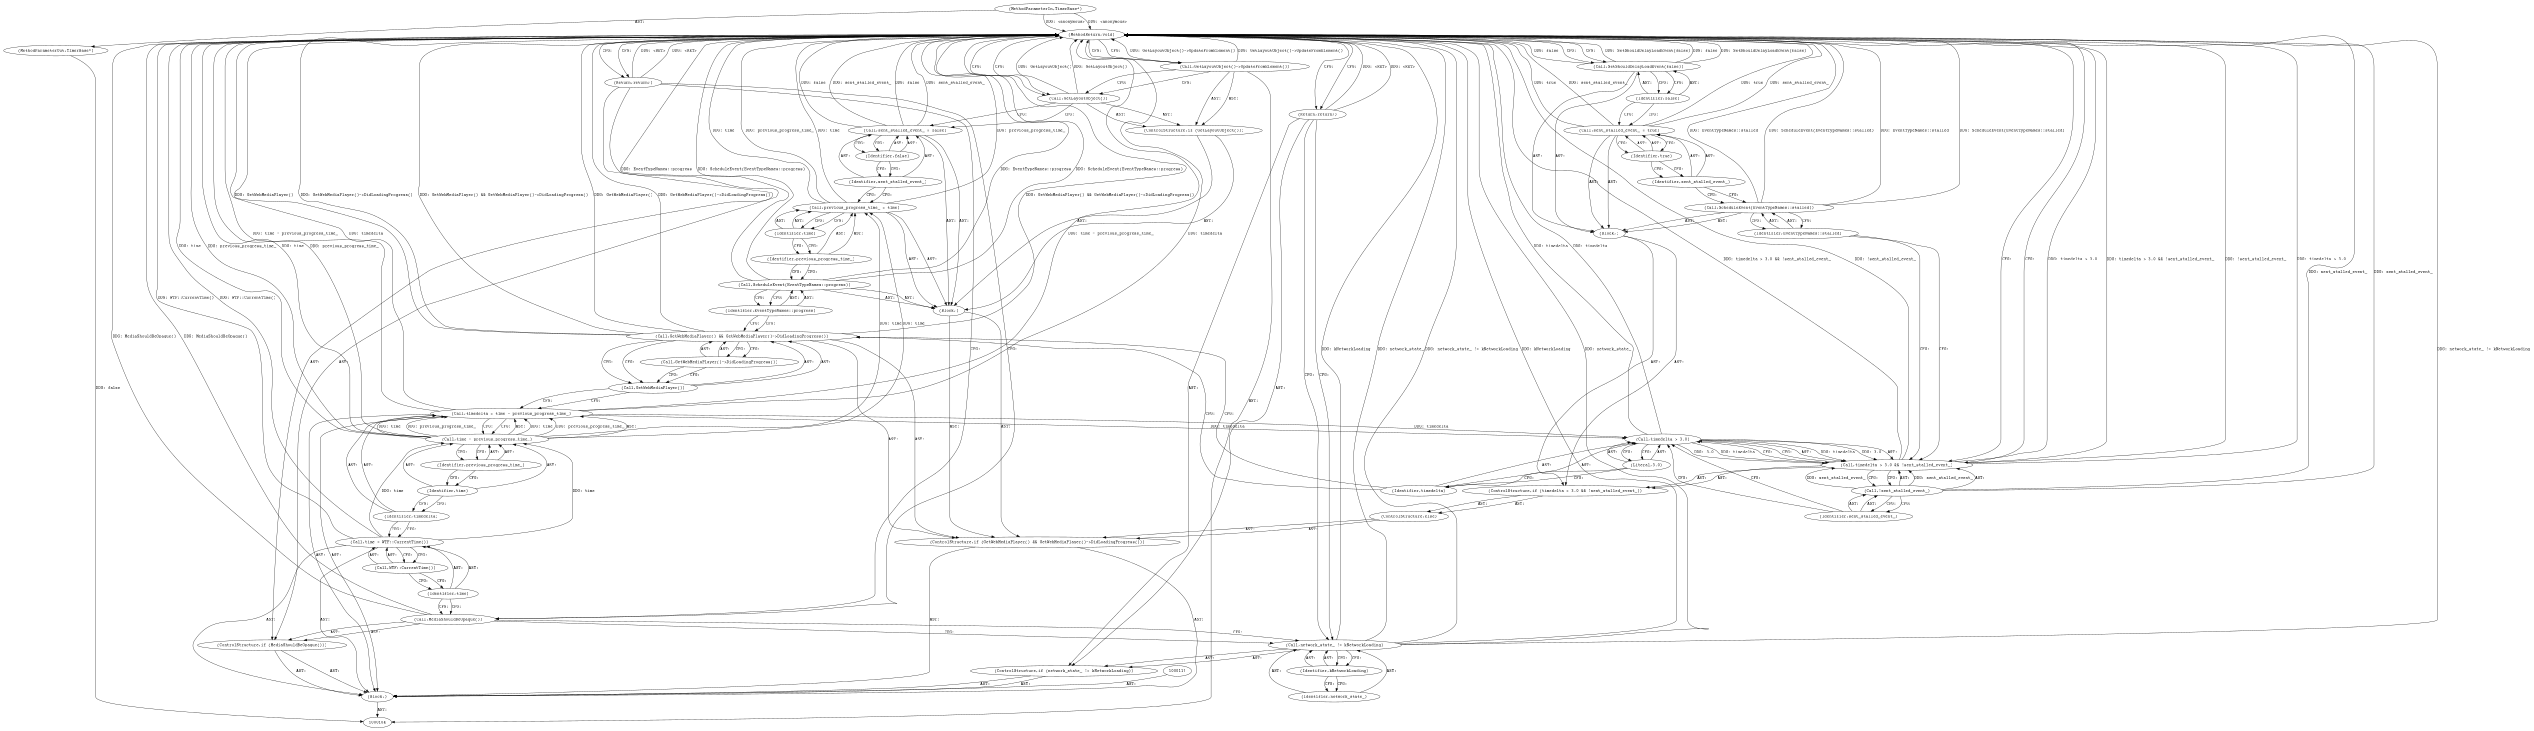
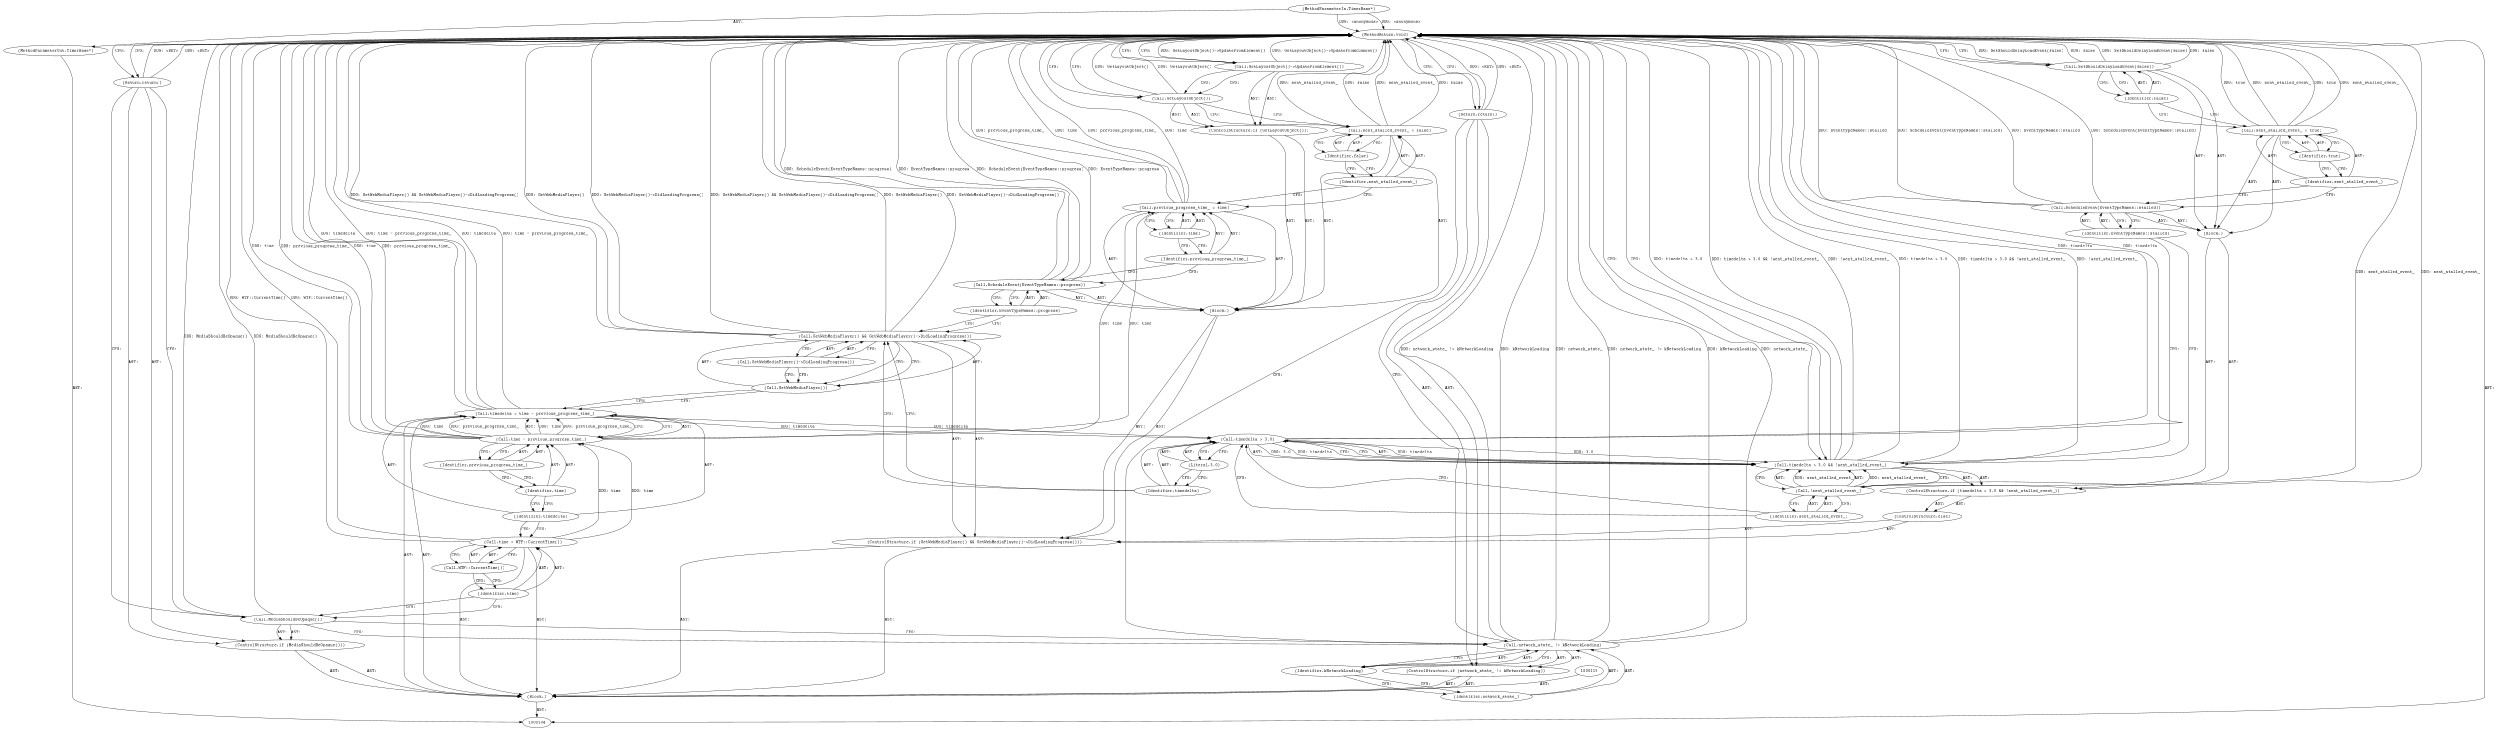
edge "(MethodParameterOut,TimerBase*)" -> "1000104": label "DDG: false" -> "AST: "
edge "(Call,GetLayoutObject()->UpdateFromElement())" -> "1000104": now "(MethodReturn,void)" -> "1000104"
